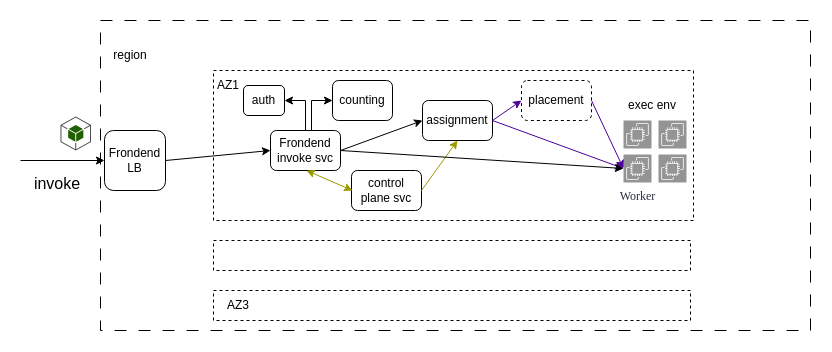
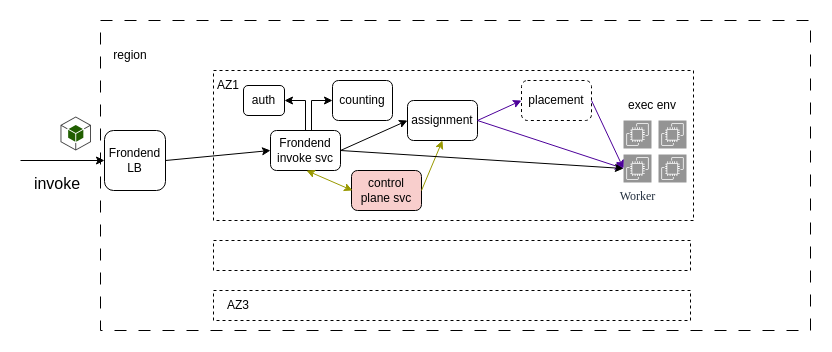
node "assignment": moved (458, 121) -> (443, 121)
node "control plane svc": fillcolor #ffffff -> #f8cecc
